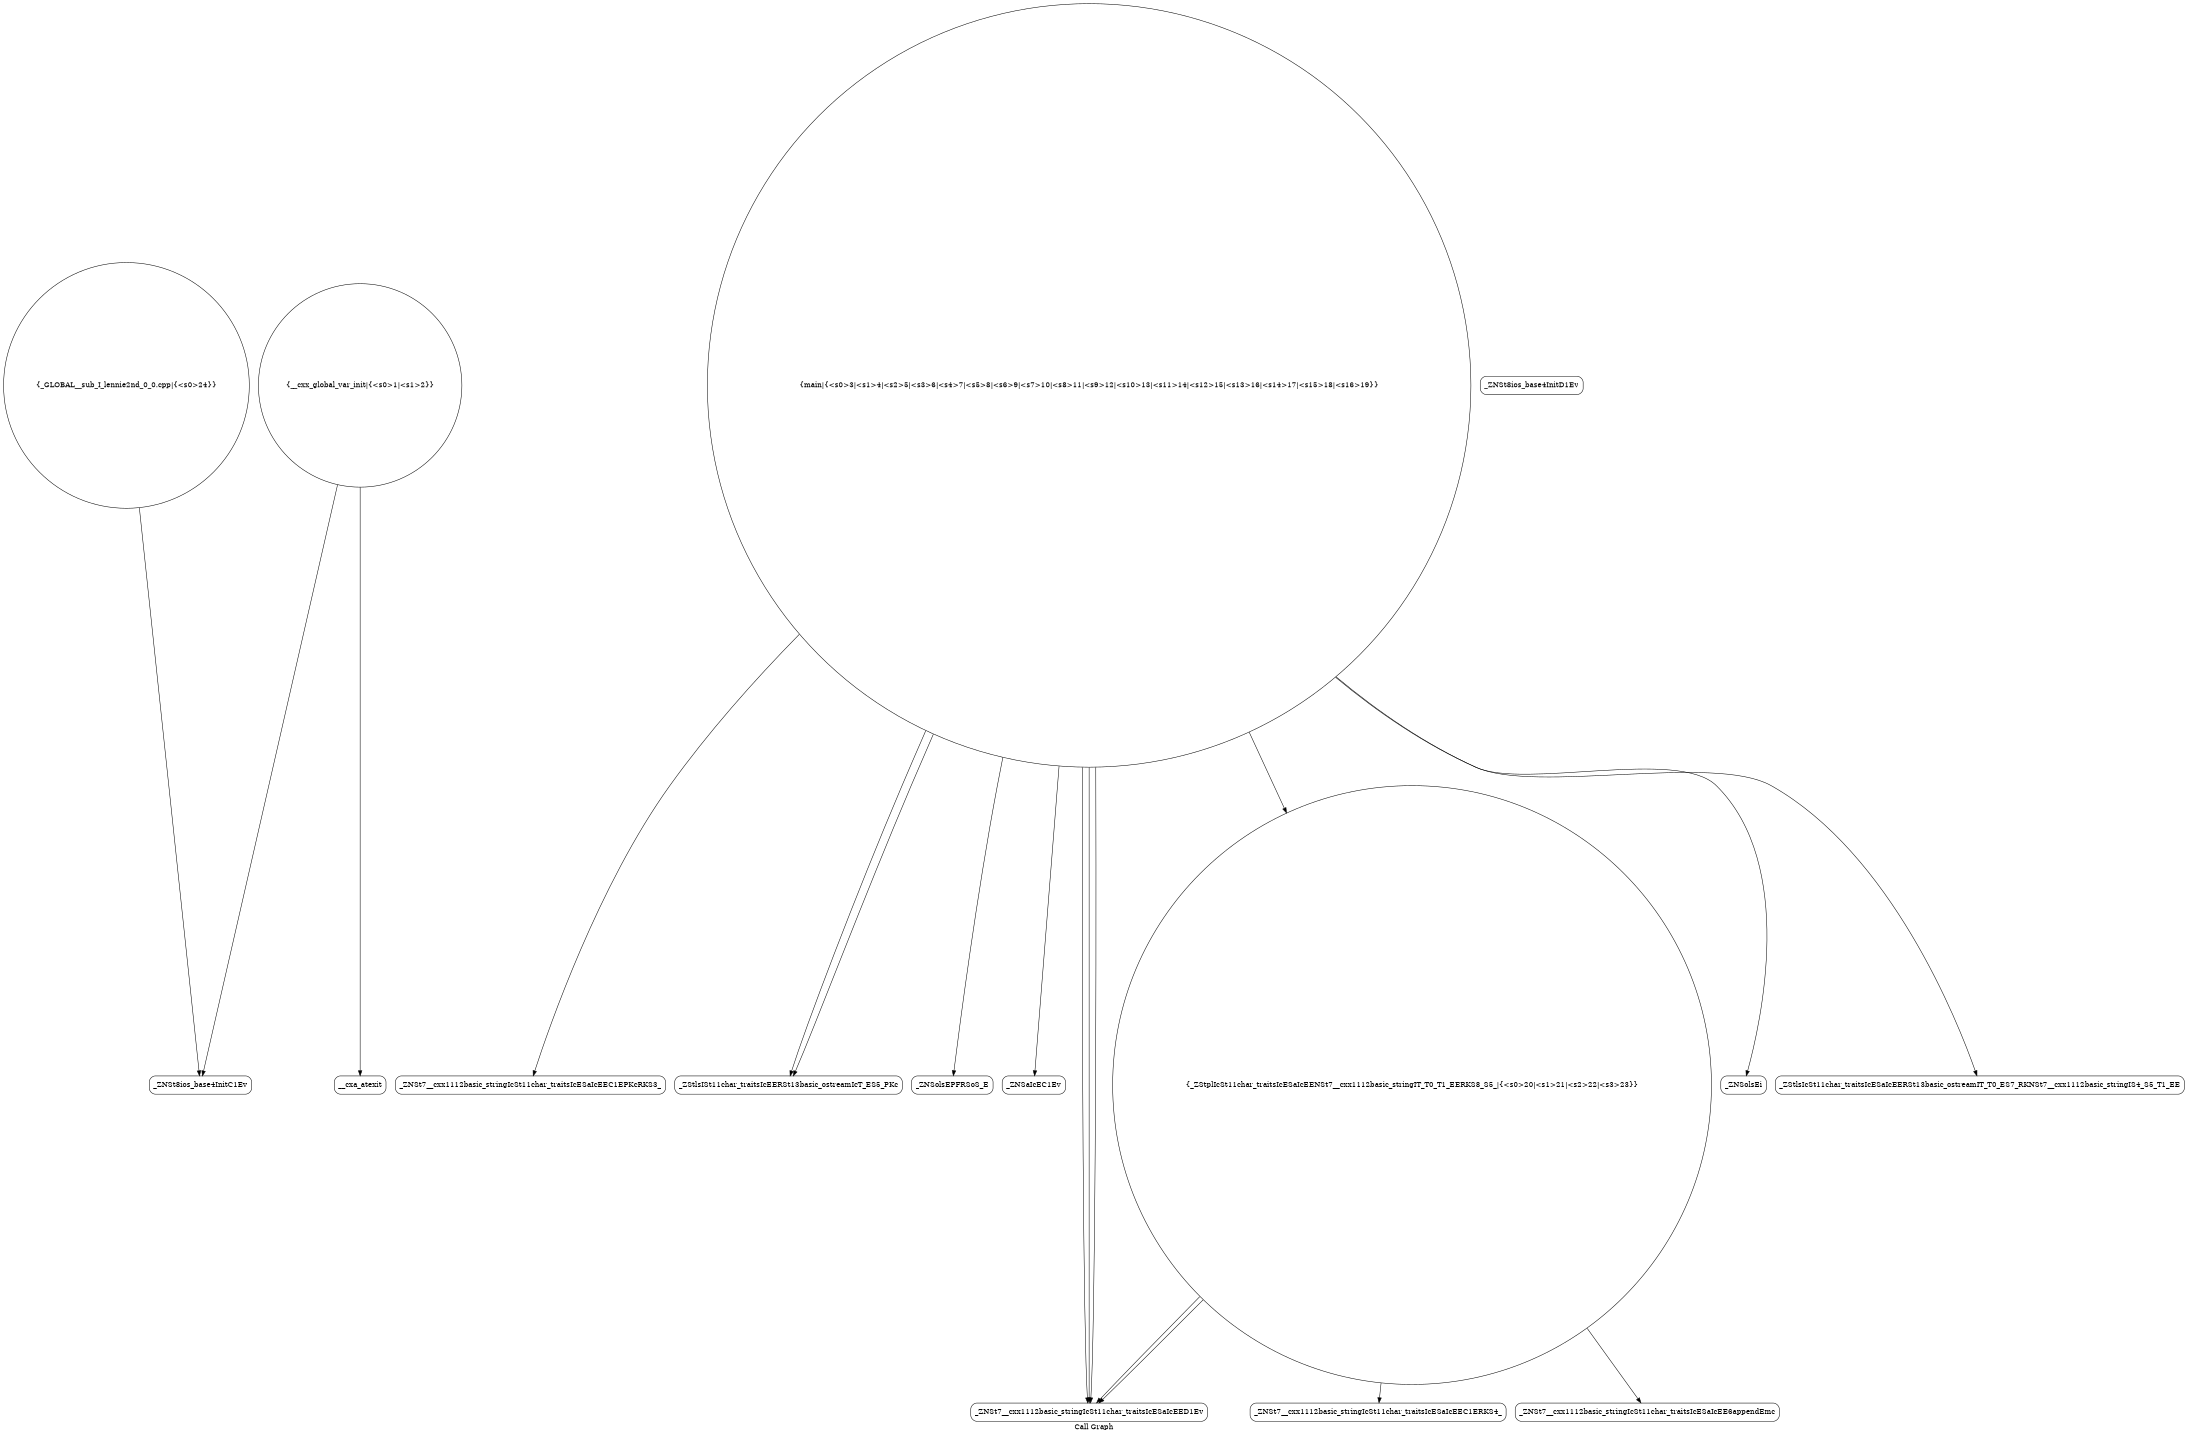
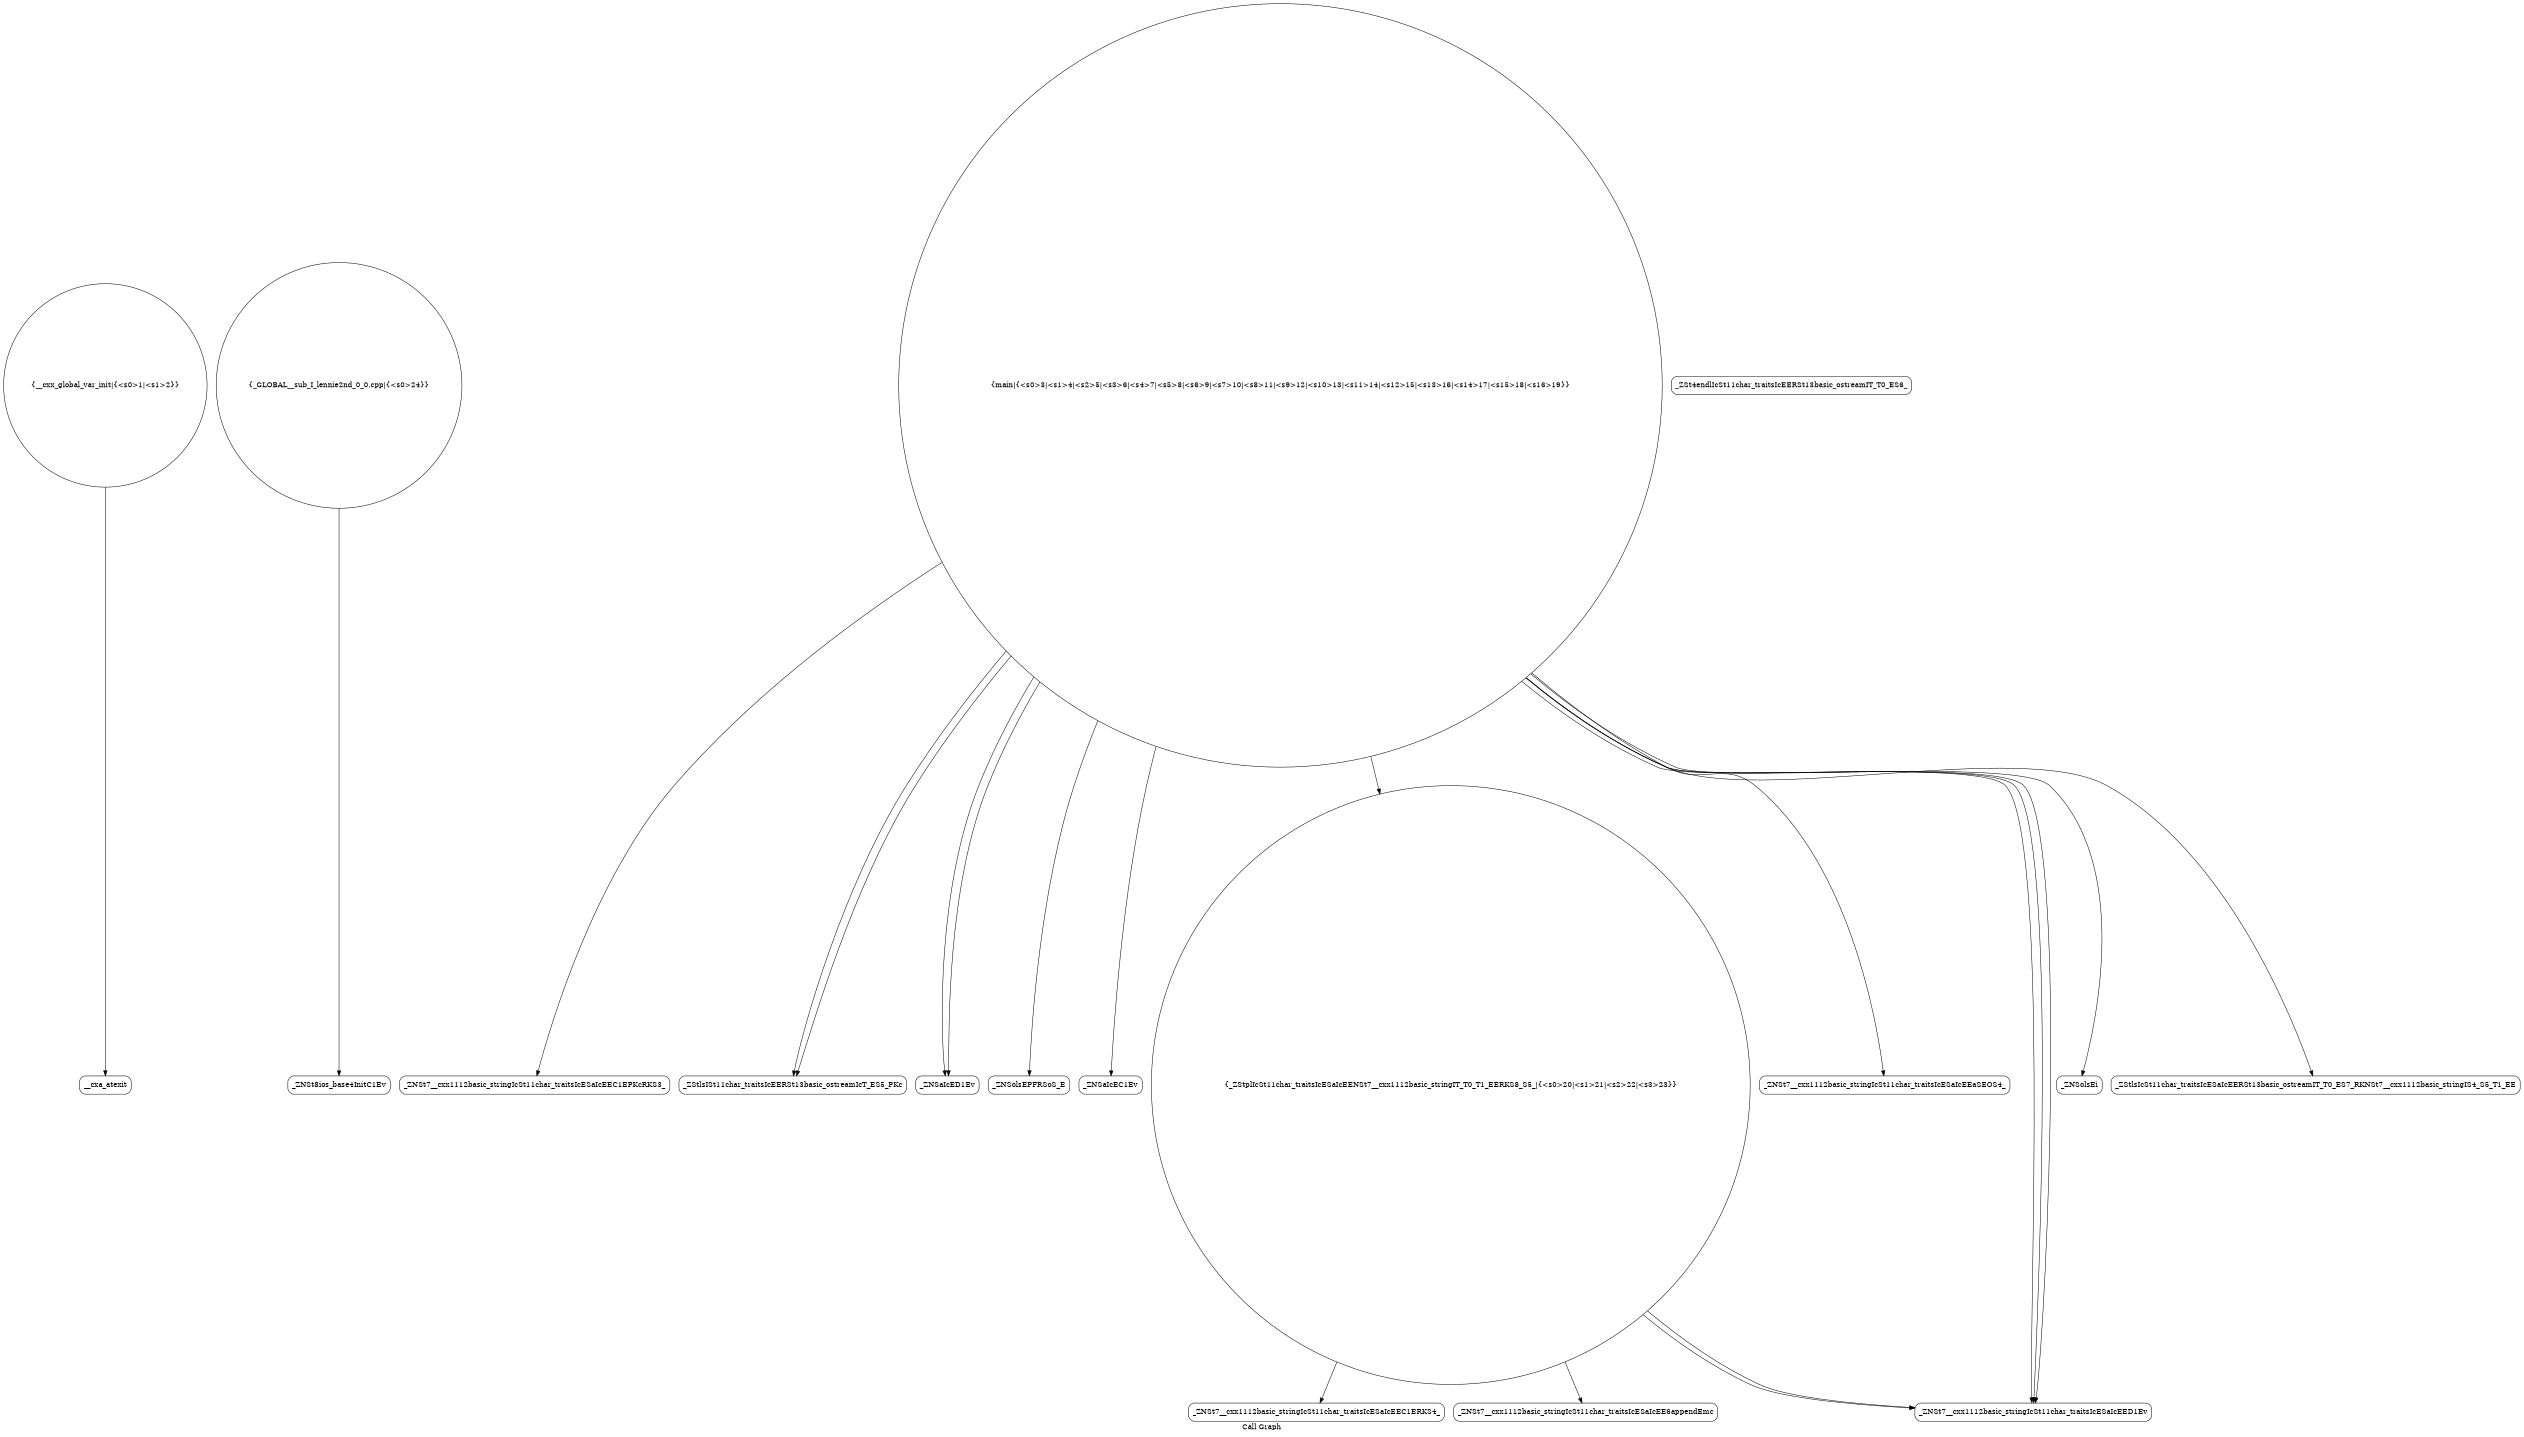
node "_ZNSt8ios_base4InitD1Ev": removed
node "_ZSt4endlIcSt11char_traitsIcEERSt13basic_ostreamIT_T0_ES6_": added
edge "{__cxx_global_var_init|{<s0>1|<s1>2}}" -> "_ZNSt8ios_base4InitC1Ev": removed
node "_ZNSaIcED1Ev": added
node "_ZNSt7__cxx1112basic_stringIcSt11char_traitsIcESaIcEEaSEOS4_": added
